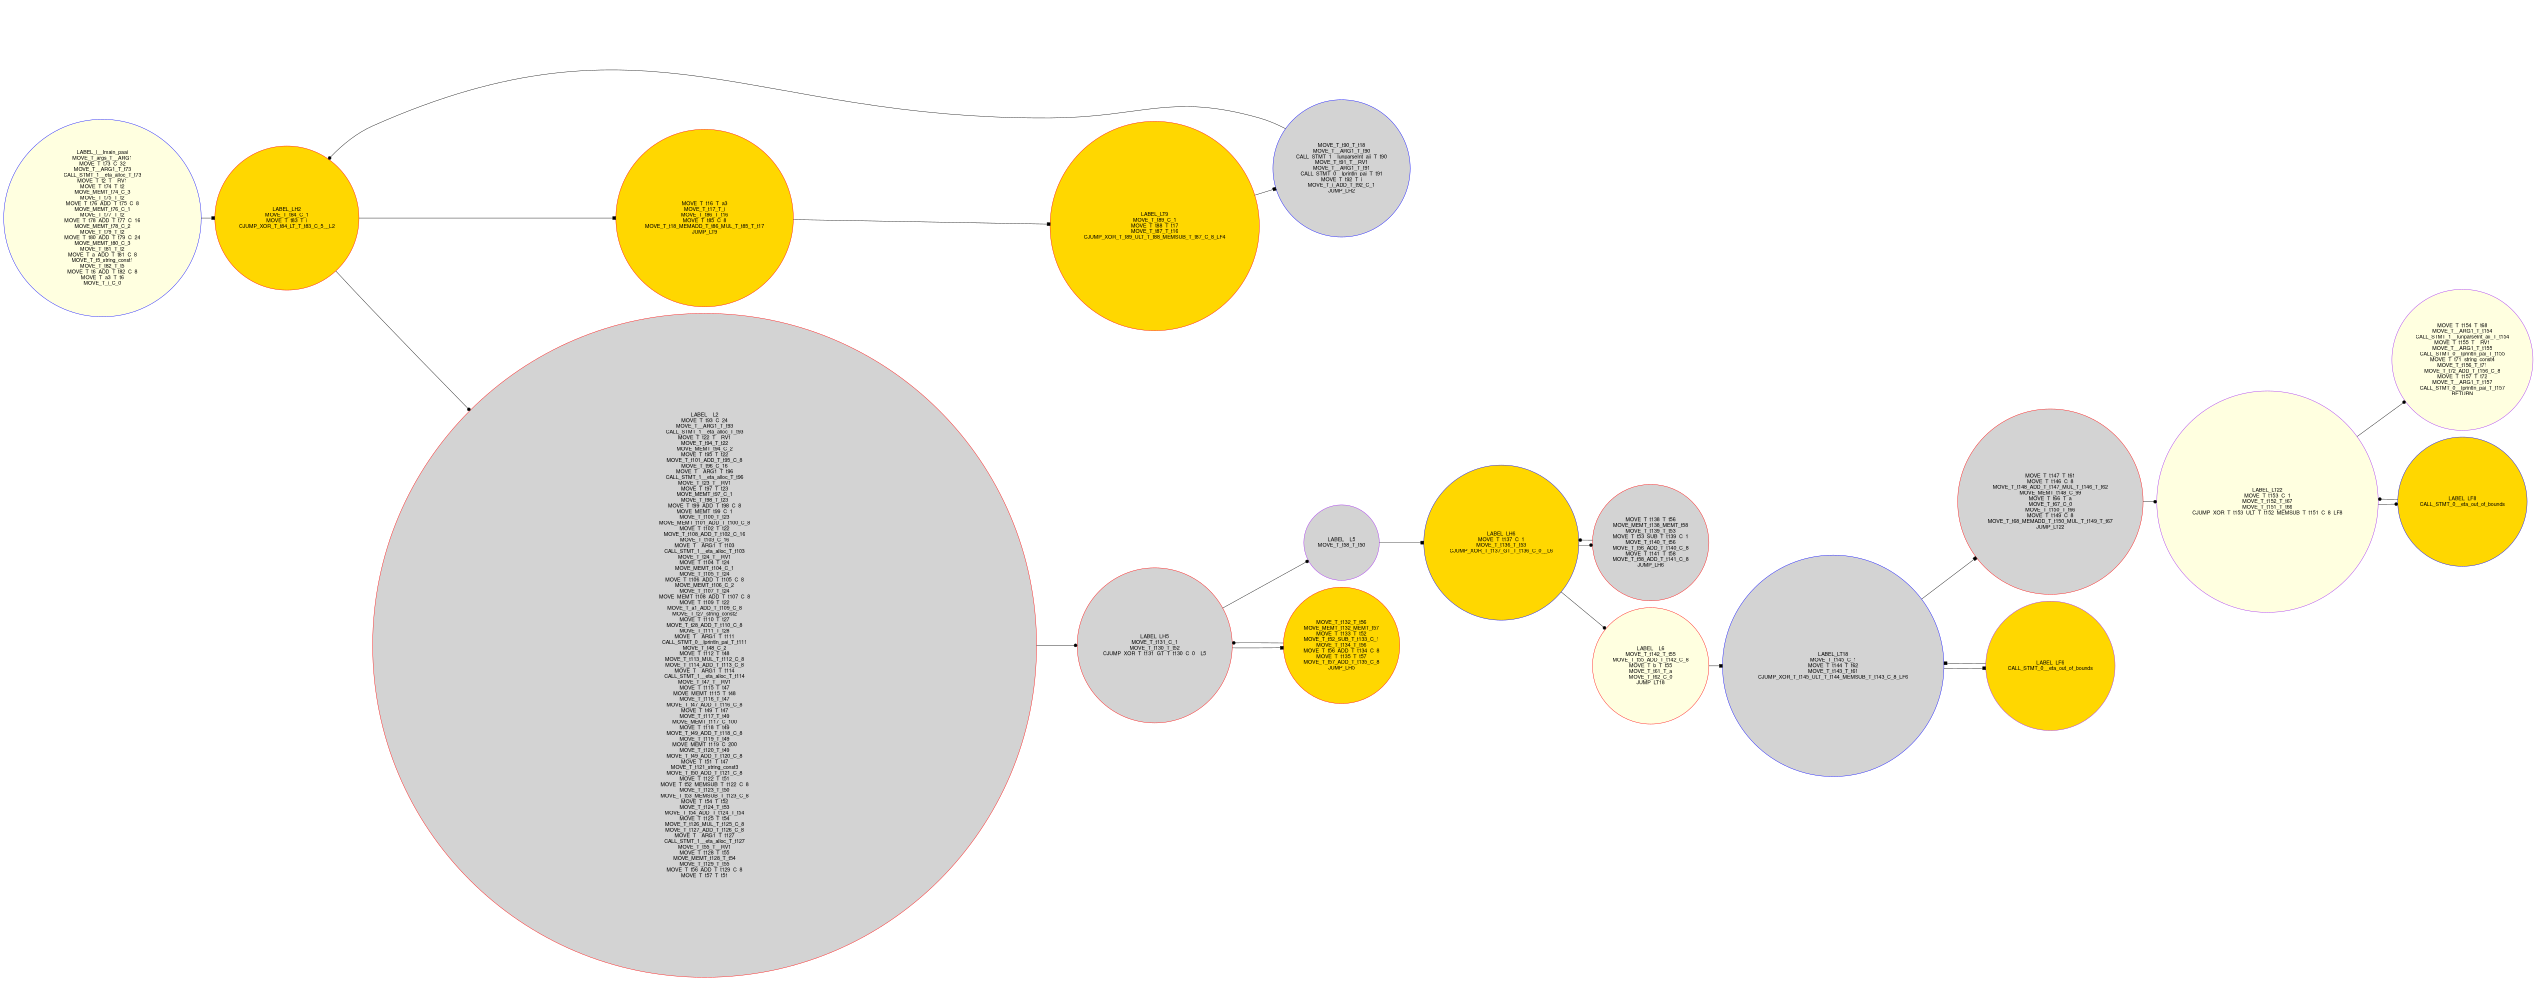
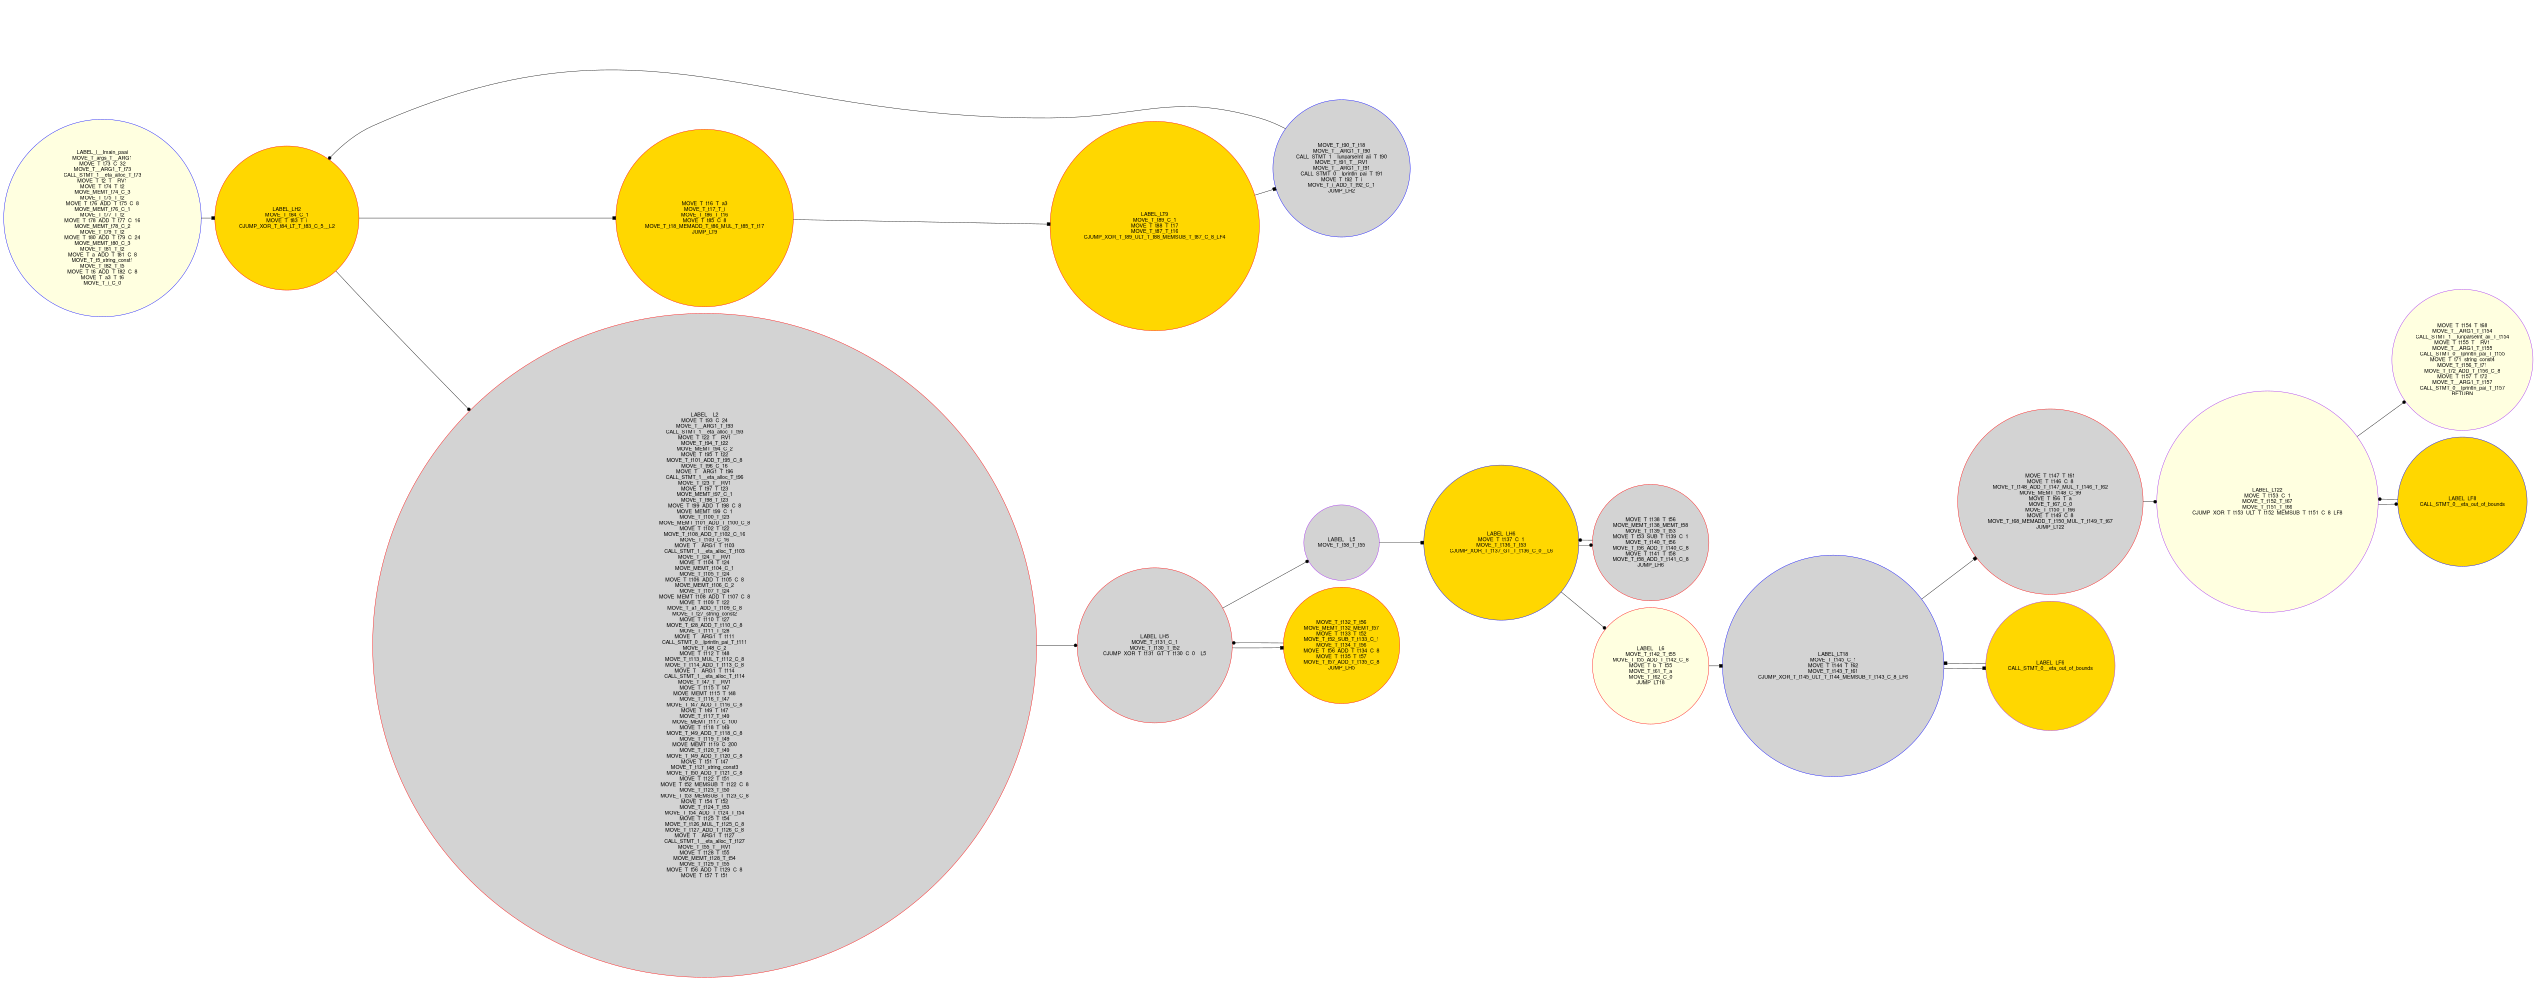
node "LABEL__L5 MOVE_T_t58_T_t50": label "LABEL__L5 MOVE_T_t58_T_t50" -> "LABEL__L5 MOVE_T_t58_T_t55"
